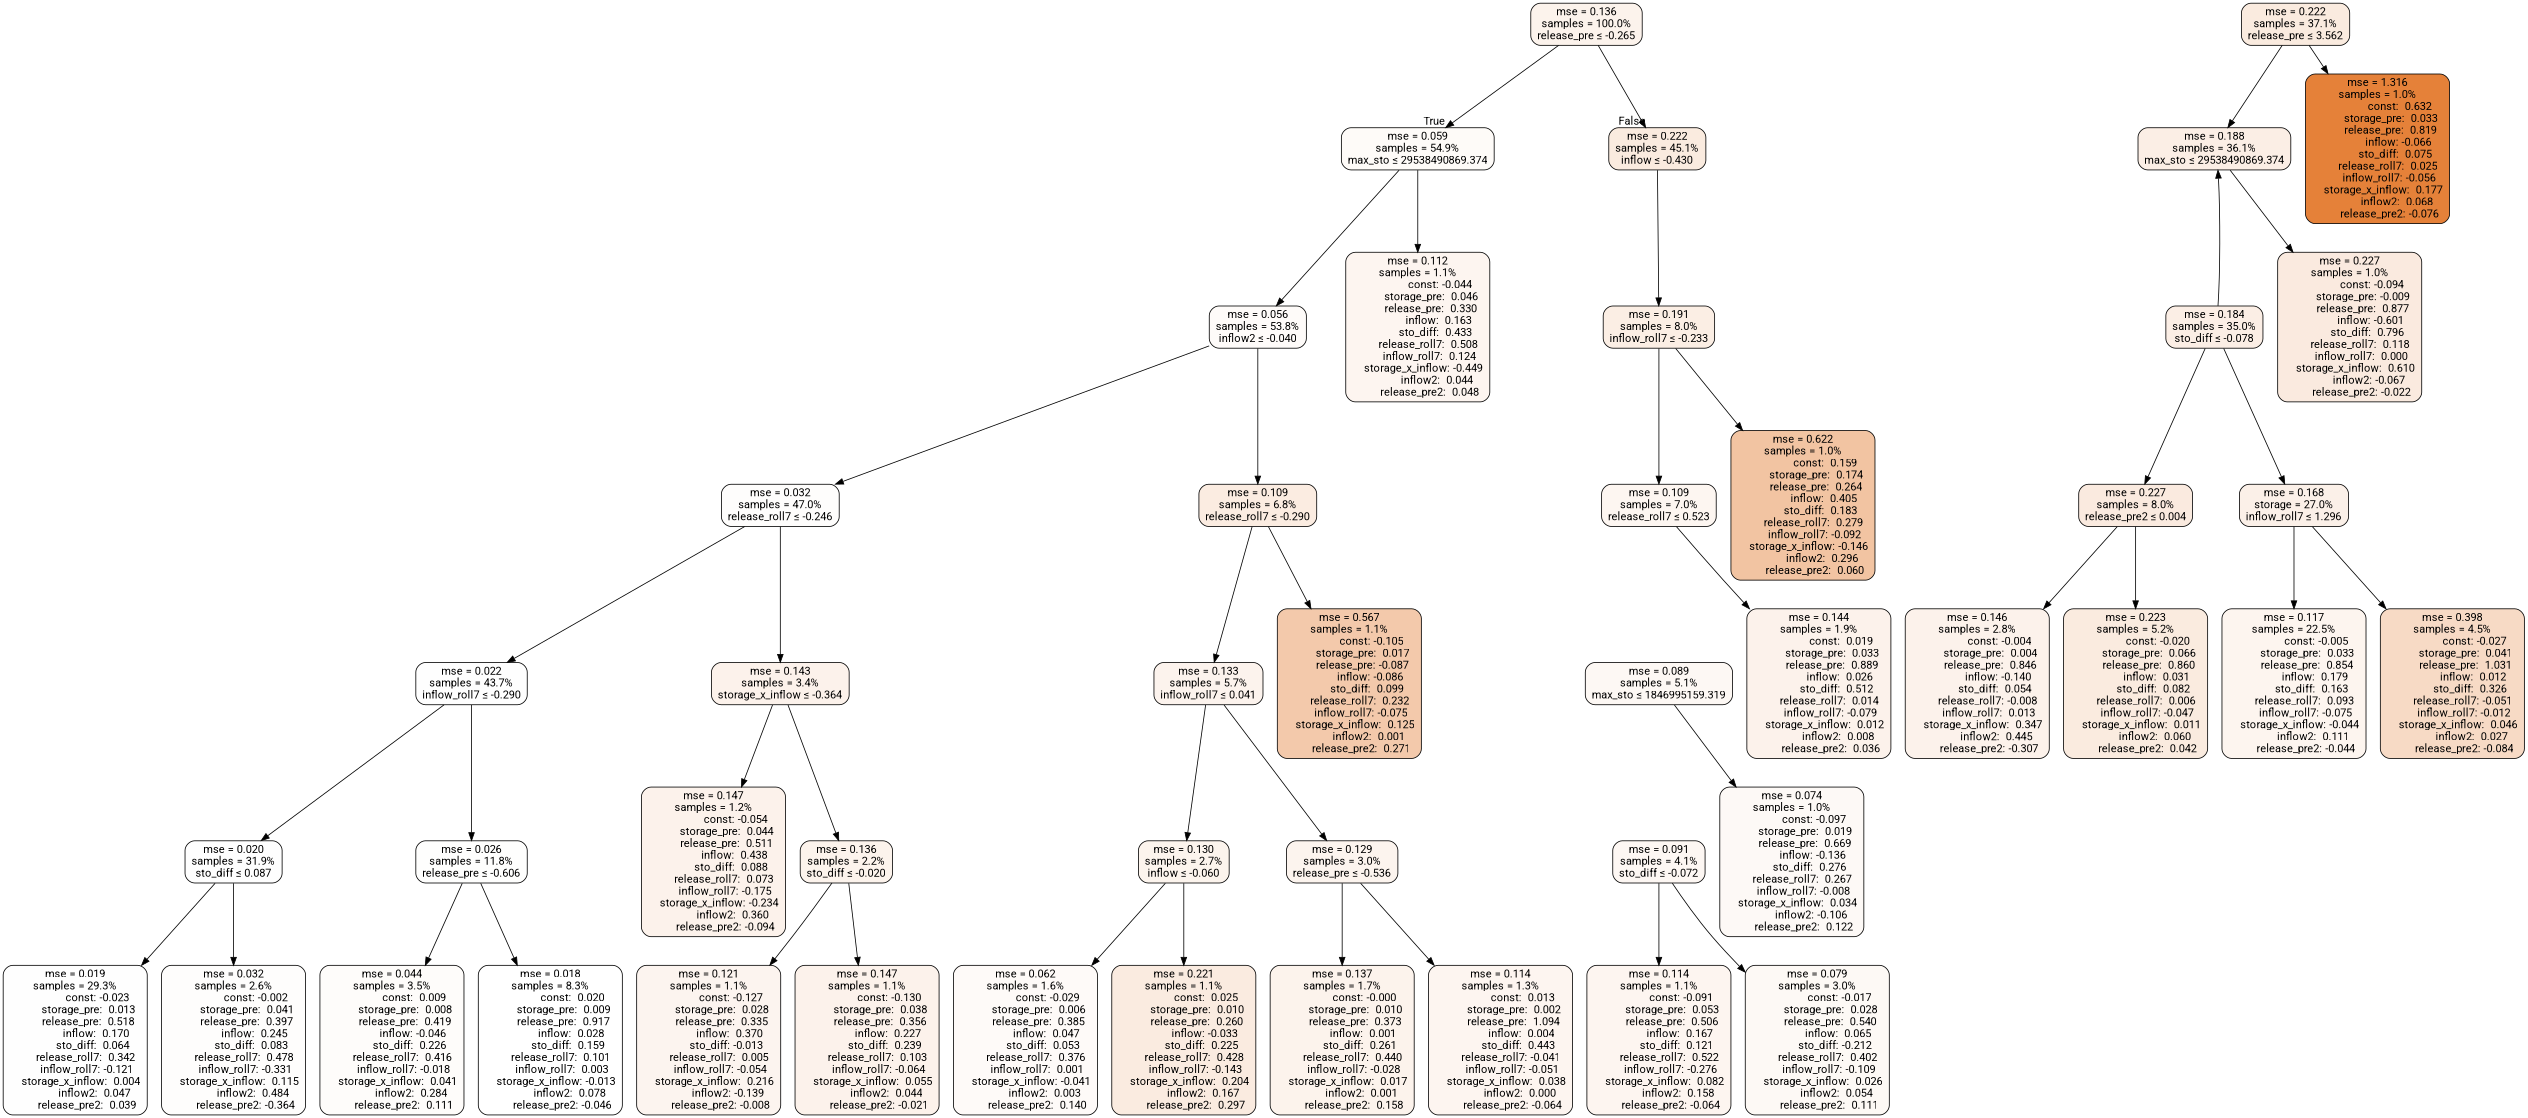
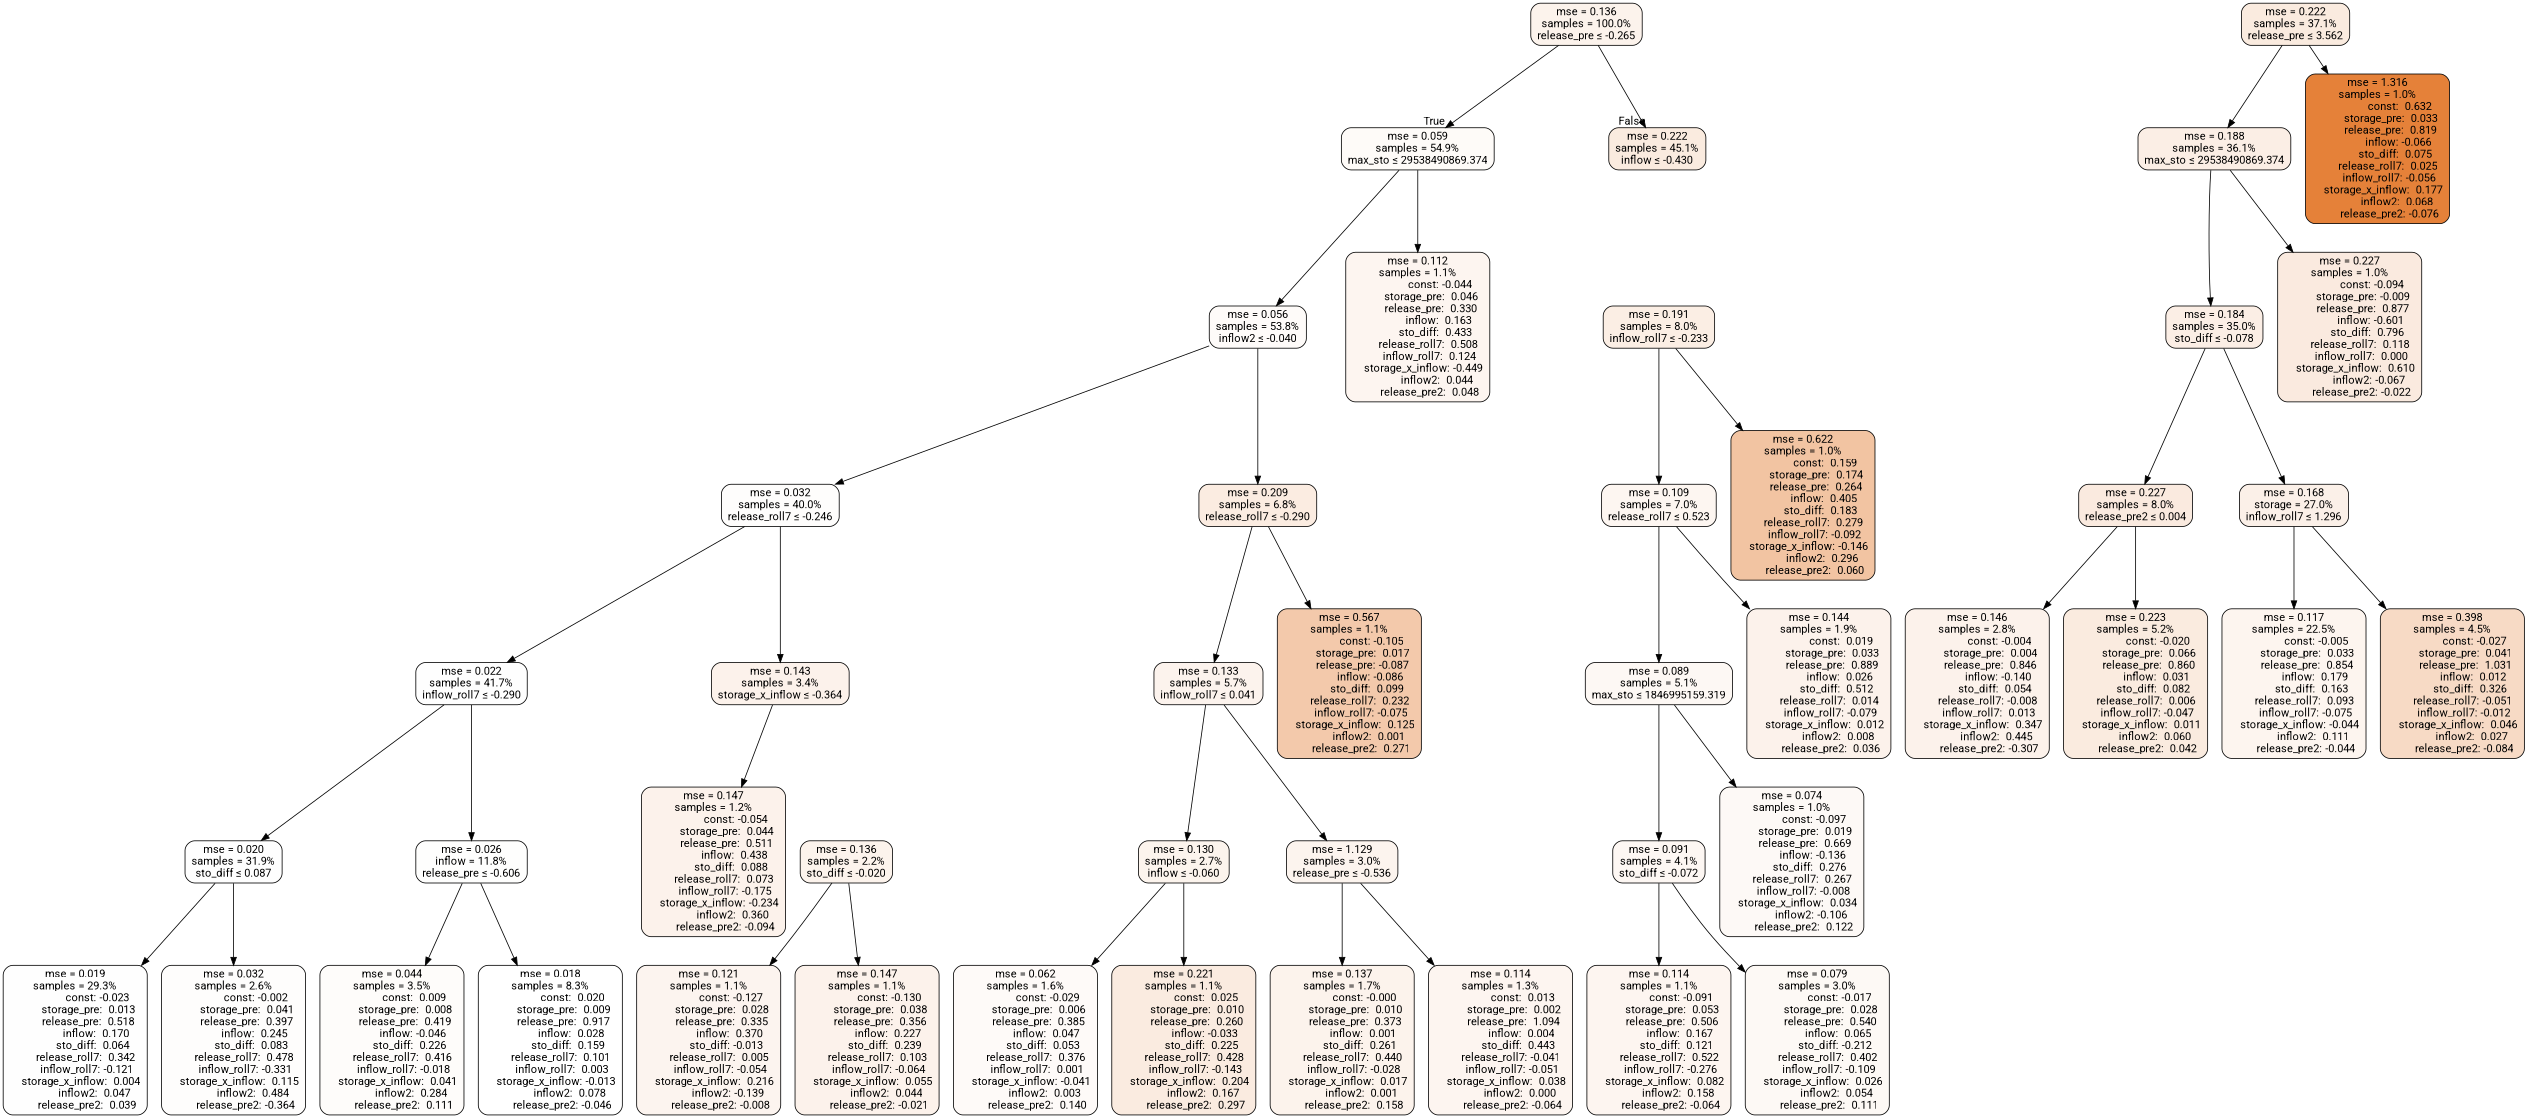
edge "mse = 0.222 samples = 45.1% inflow ≤ -0.430" -> "mse = 0.191 samples = 8.0% inflow_roll7 ≤ -0.233": removed
edge "mse = 0.184 samples = 35.0% sto_diff ≤ -0.078" -> "mse = 0.188 samples = 36.1% max_sto ≤ 29538490869.374": reversed
node "mse = 0.032 samples = 47.0% release_roll7 ≤ -0.246": label "mse = 0.032 samples = 47.0% release_roll7 ≤ -0.246" -> "mse = 0.032 samples = 40.0% release_roll7 ≤ -0.246"
node "mse = 0.109 samples = 6.8% release_roll7 ≤ -0.290": label "mse = 0.109 samples = 6.8% release_roll7 ≤ -0.290" -> "mse = 0.209 samples = 6.8% release_roll7 ≤ -0.290"
edge "mse = 0.109 samples = 7.0% release_roll7 ≤ 0.523" -> "mse = 0.089 samples = 5.1% max_sto ≤ 1846995159.319": added
node "mse = 0.022 samples = 43.7% inflow_roll7 ≤ -0.290": label "mse = 0.022 samples = 43.7% inflow_roll7 ≤ -0.290" -> "mse = 0.022 samples = 41.7% inflow_roll7 ≤ -0.290"
edge "mse = 0.143 samples = 3.4% storage_x_inflow ≤ -0.364" -> "mse = 0.136 samples = 2.2% sto_diff ≤ -0.020": removed
edge "mse = 0.089 samples = 5.1% max_sto ≤ 1846995159.319" -> "mse = 0.091 samples = 4.1% sto_diff ≤ -0.072": added
node "mse = 0.026 samples = 11.8% release_pre ≤ -0.606": label "mse = 0.026 samples = 11.8% release_pre ≤ -0.606" -> "mse = 0.026 inflow = 11.8% release_pre ≤ -0.606"
node "mse = 0.129 samples = 3.0% release_pre ≤ -0.536": label "mse = 0.129 samples = 3.0% release_pre ≤ -0.536" -> "mse = 1.129 samples = 3.0% release_pre ≤ -0.536"
